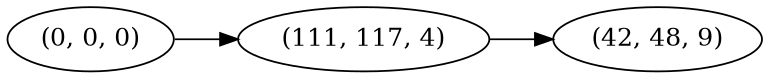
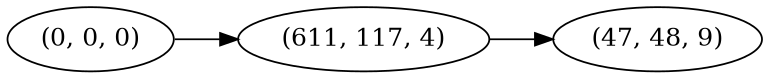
node "(111, 117, 4)": label "(111, 117, 4)" -> "(611, 117, 4)"
node "(42, 48, 9)": label "(42, 48, 9)" -> "(47, 48, 9)"
